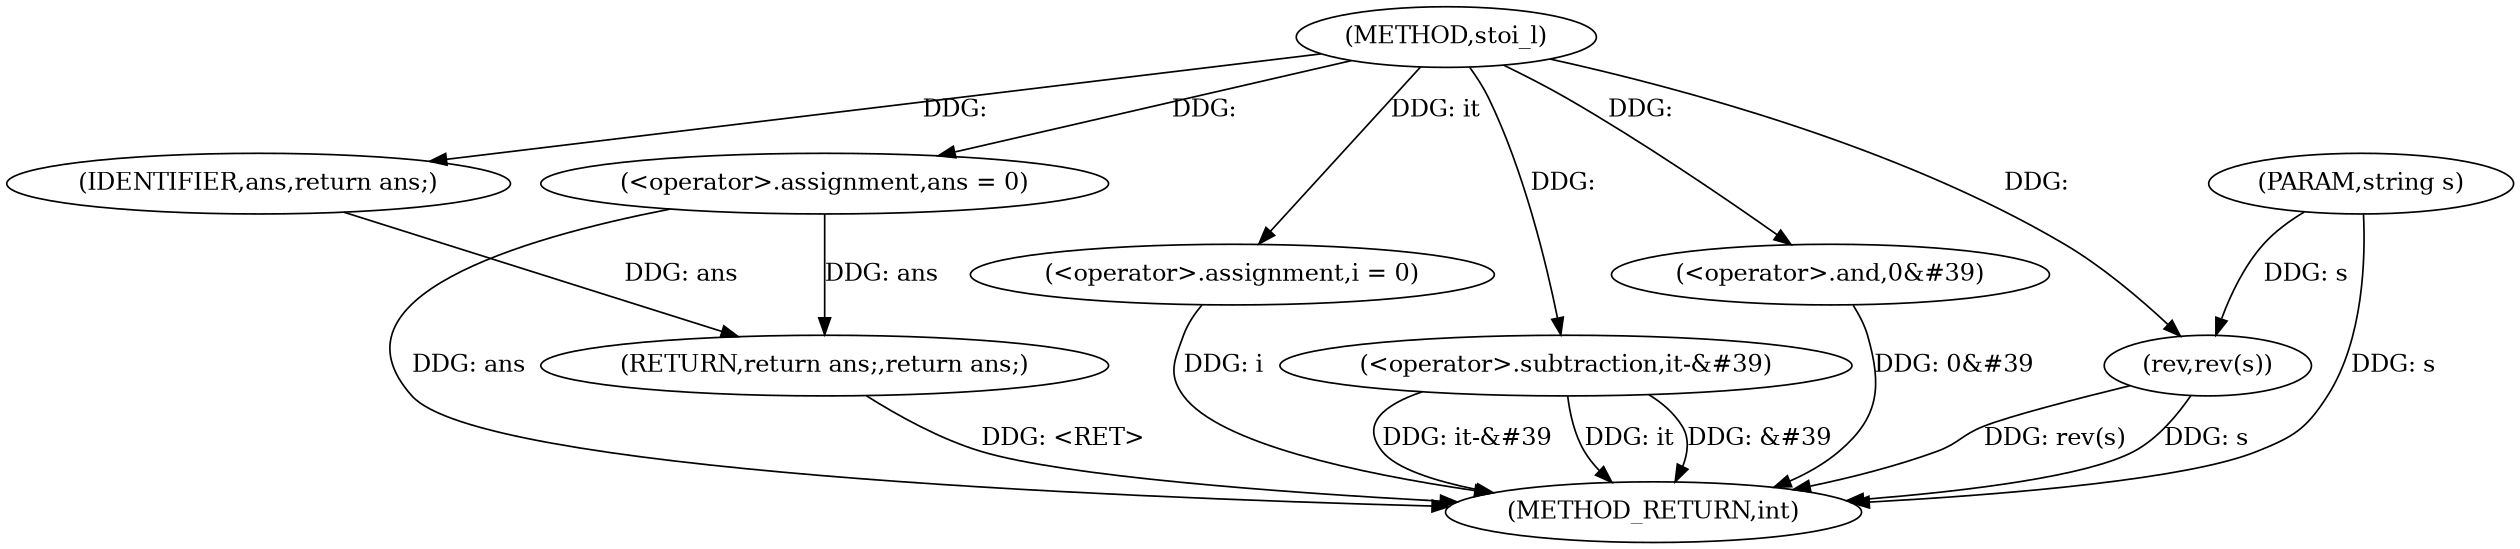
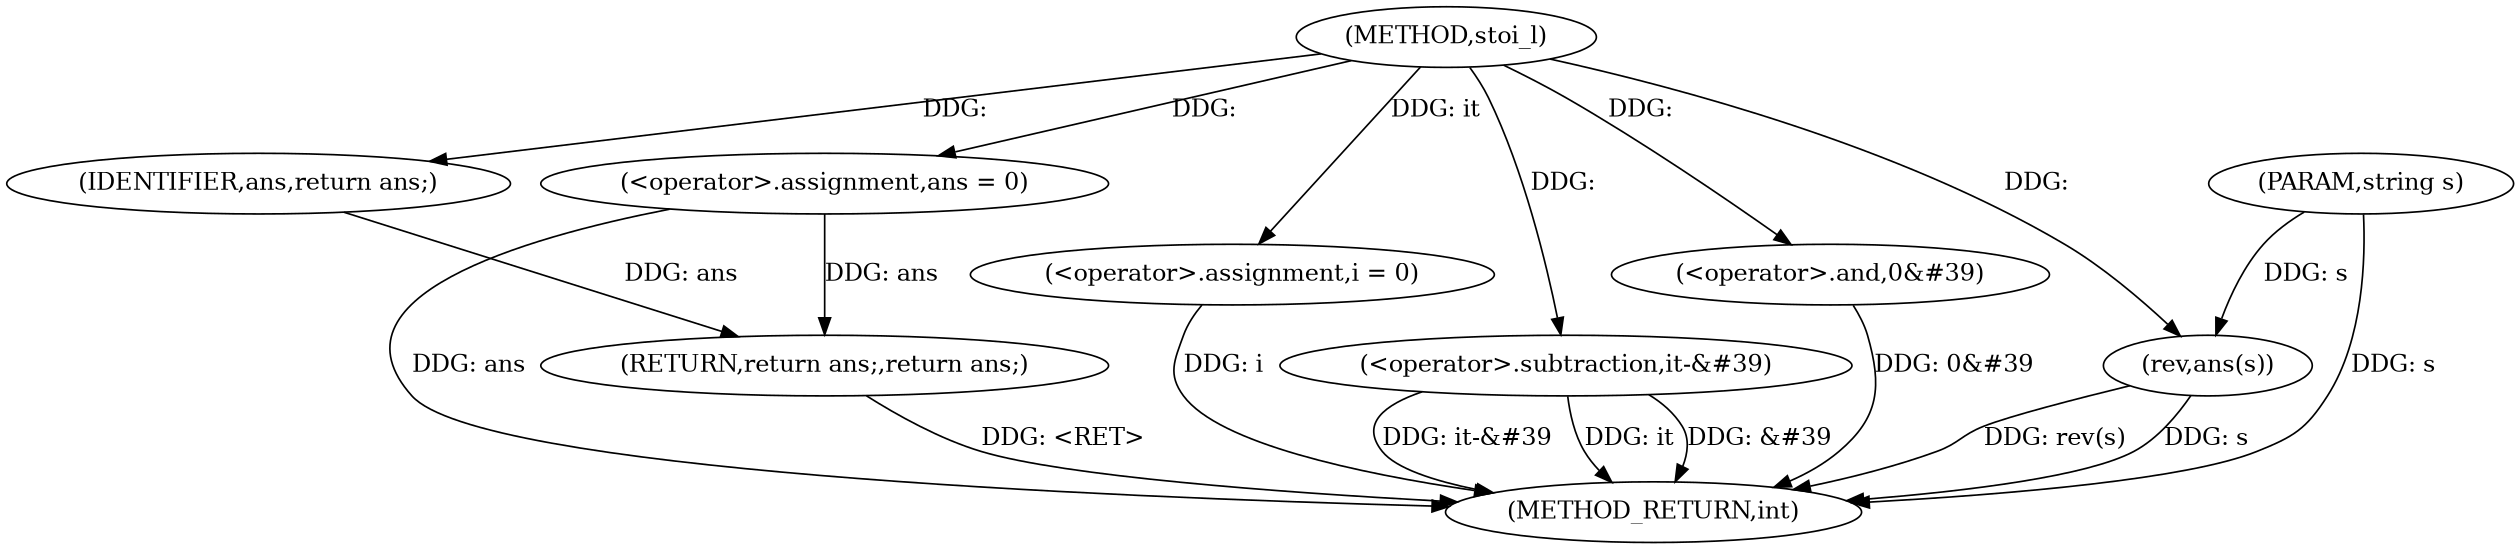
node "(rev,rev(s))": label "(rev,rev(s))" -> "(rev,ans(s))"
